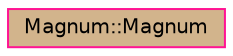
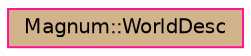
node "Magnum::Magnum": label "Magnum::Magnum" -> "Magnum::WorldDesc"
